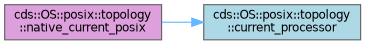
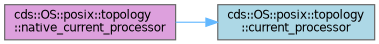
node "cds::OS::posix::topology ::native_current_posix": label "cds::OS::posix::topology ::native_current_posix" -> "cds::OS::posix::topology ::native_current_processor"
